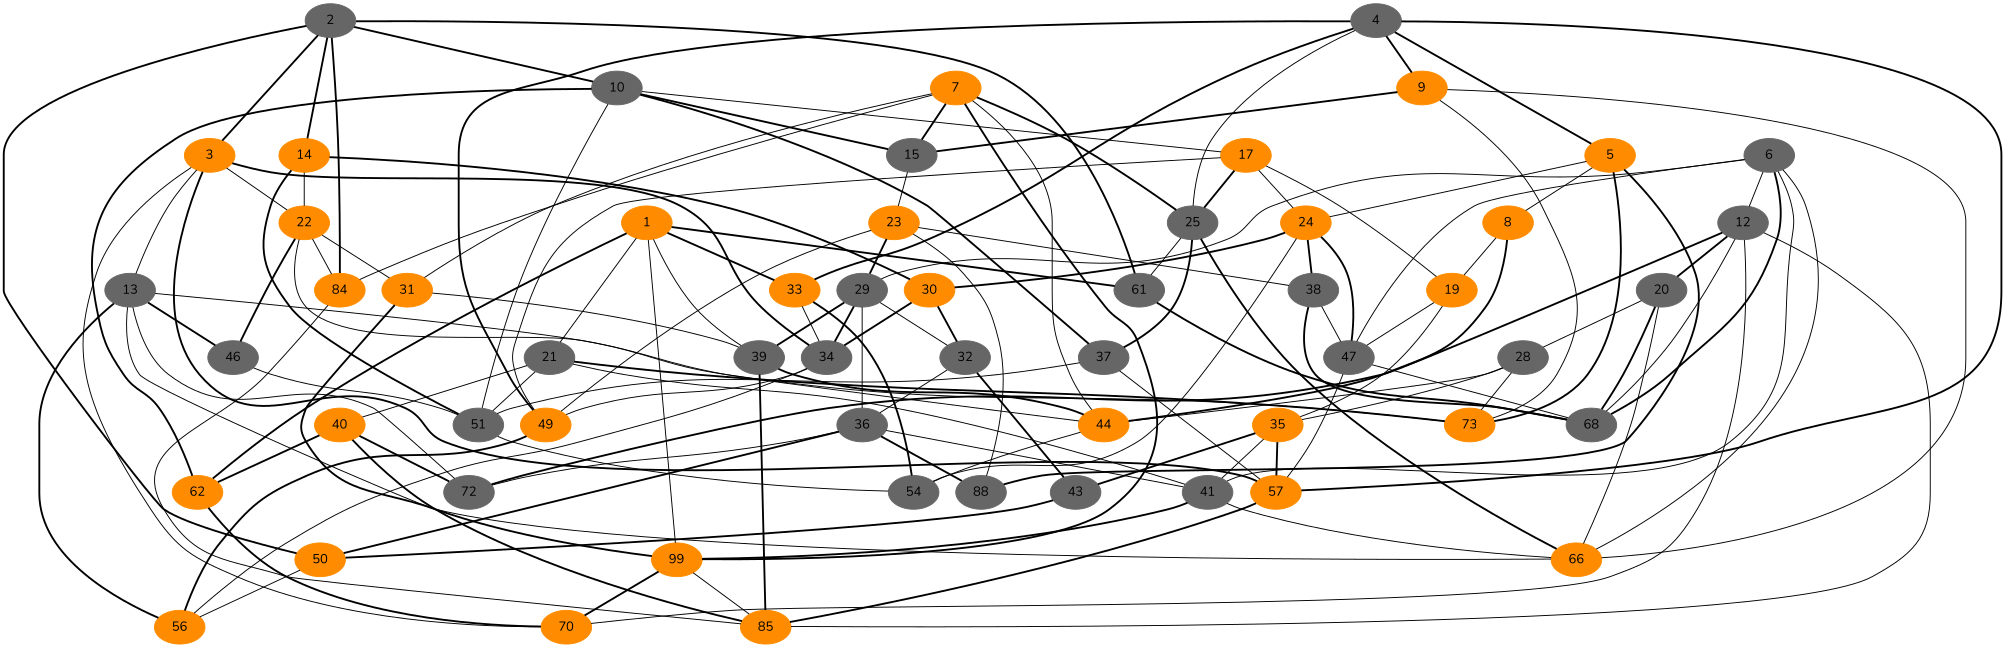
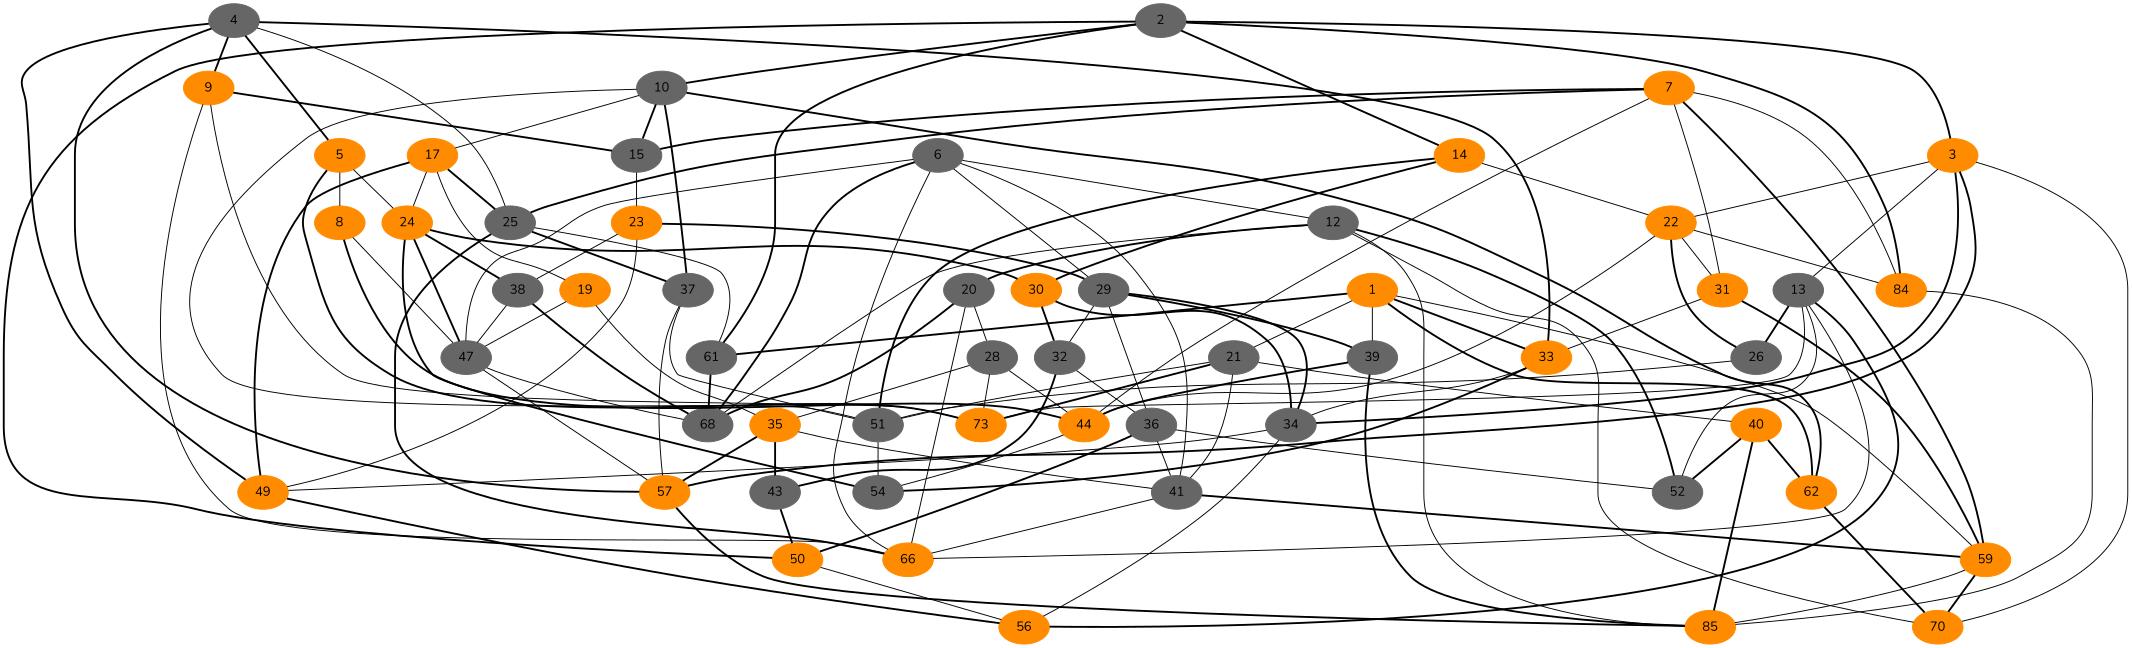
edge "17" -- "49": style solid -> bold
edge "8" -- "19": now "8" -- "47"
edge "31" -- "39": now "31" -- "33"
node "46": label "46" -> "26"
edge "24" -- "54": style solid -> bold
node "72": label "72" -> "52"
node "88": removed
node "99": label "99" -> "59"
